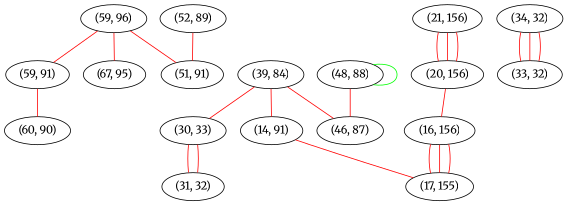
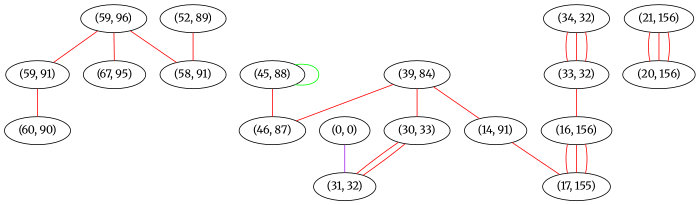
node "(51, 91)": label "(51, 91)" -> "(58, 91)"
node "(48, 88)": label "(48, 88)" -> "(45, 88)"
edge "(20, 156)" -- "(16, 156)": now "(33, 32)" -- "(16, 156)"
node "(0, 0)": added
